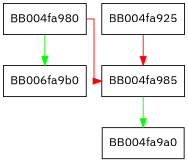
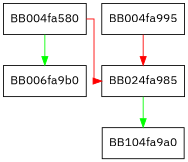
node "BB004fa980": label "BB004fa980" -> "BB004fa580"
node "BB004fa925": label "BB004fa925" -> "BB004fa995"
node "BB004fa985": label "BB004fa985" -> "BB024fa985"
node "BB004fa9a0": label "BB004fa9a0" -> "BB104fa9a0"
